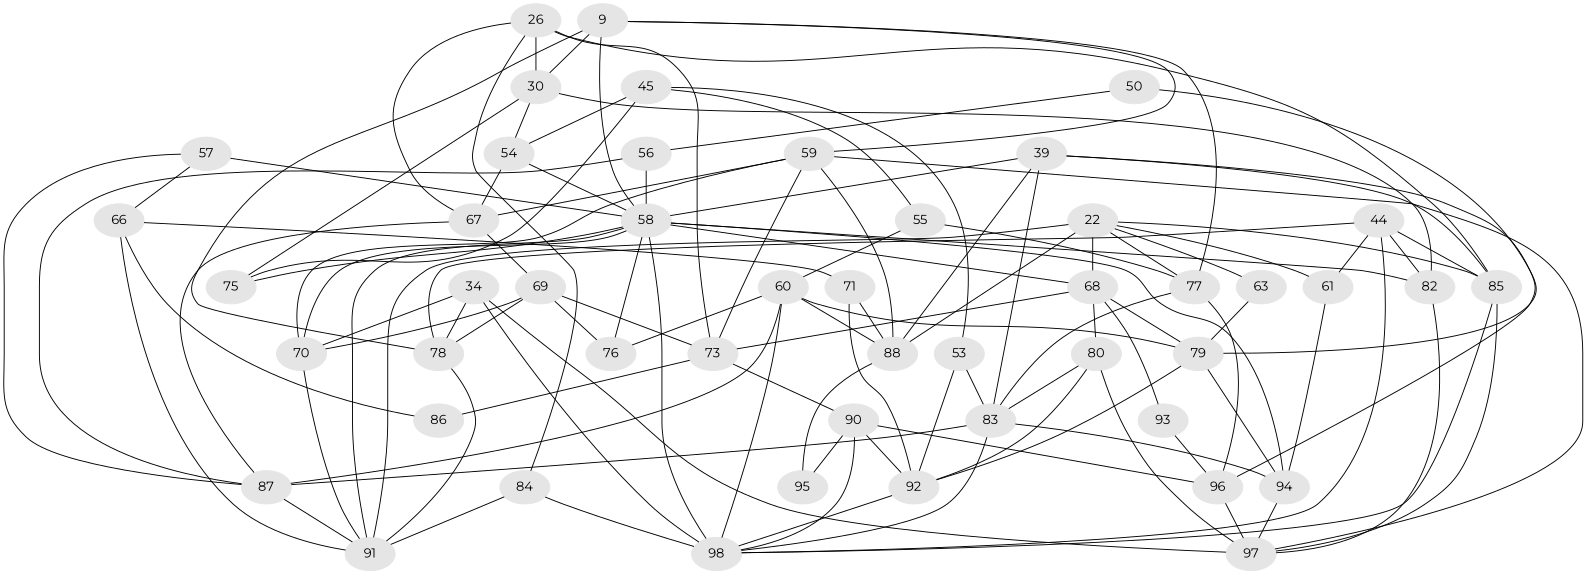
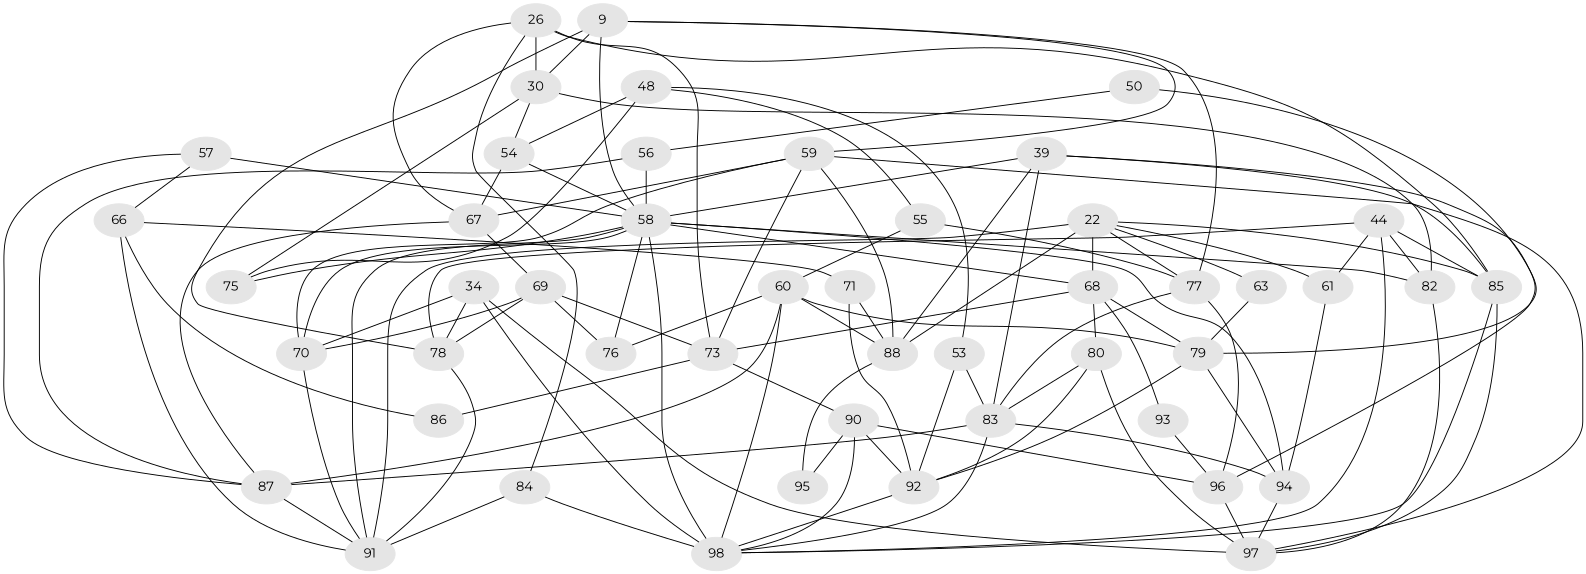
node "45": label "45" -> "48"
